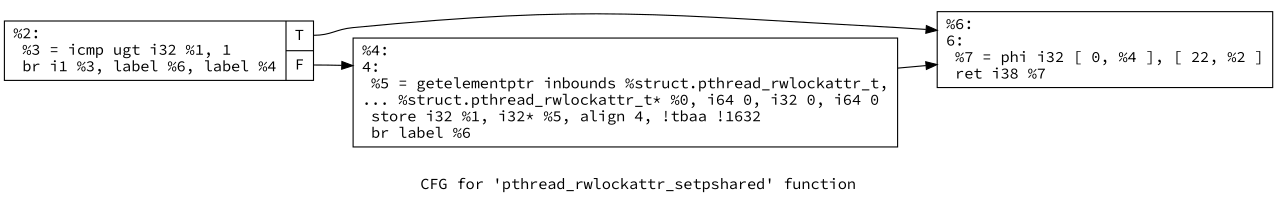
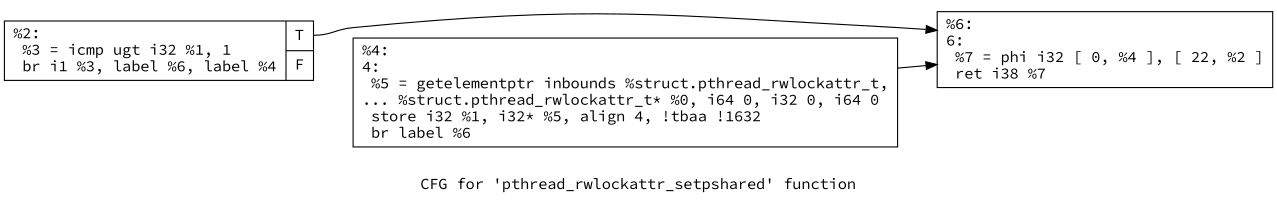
edge "%2:" -> "%4:": removed
